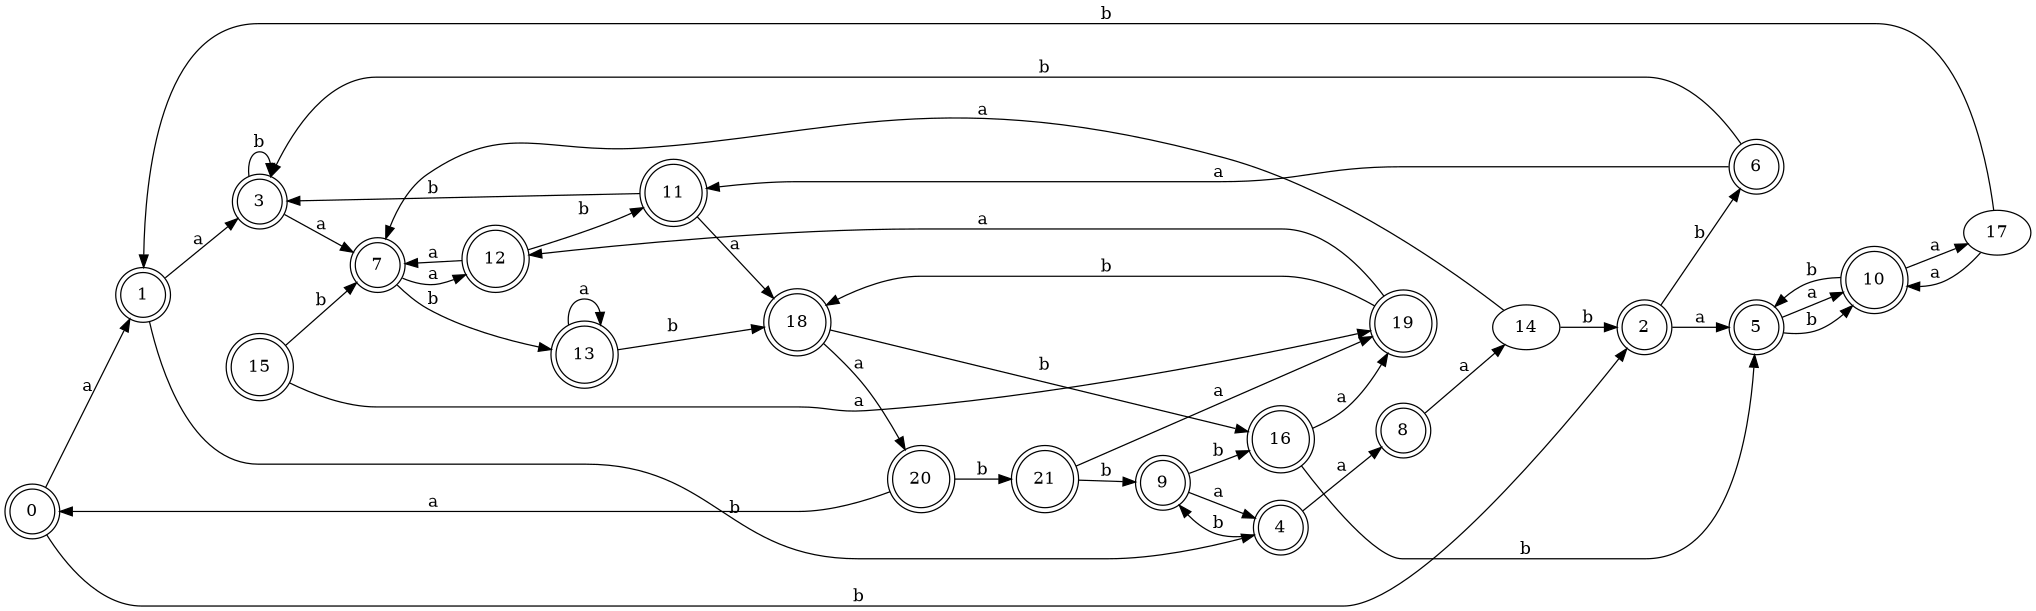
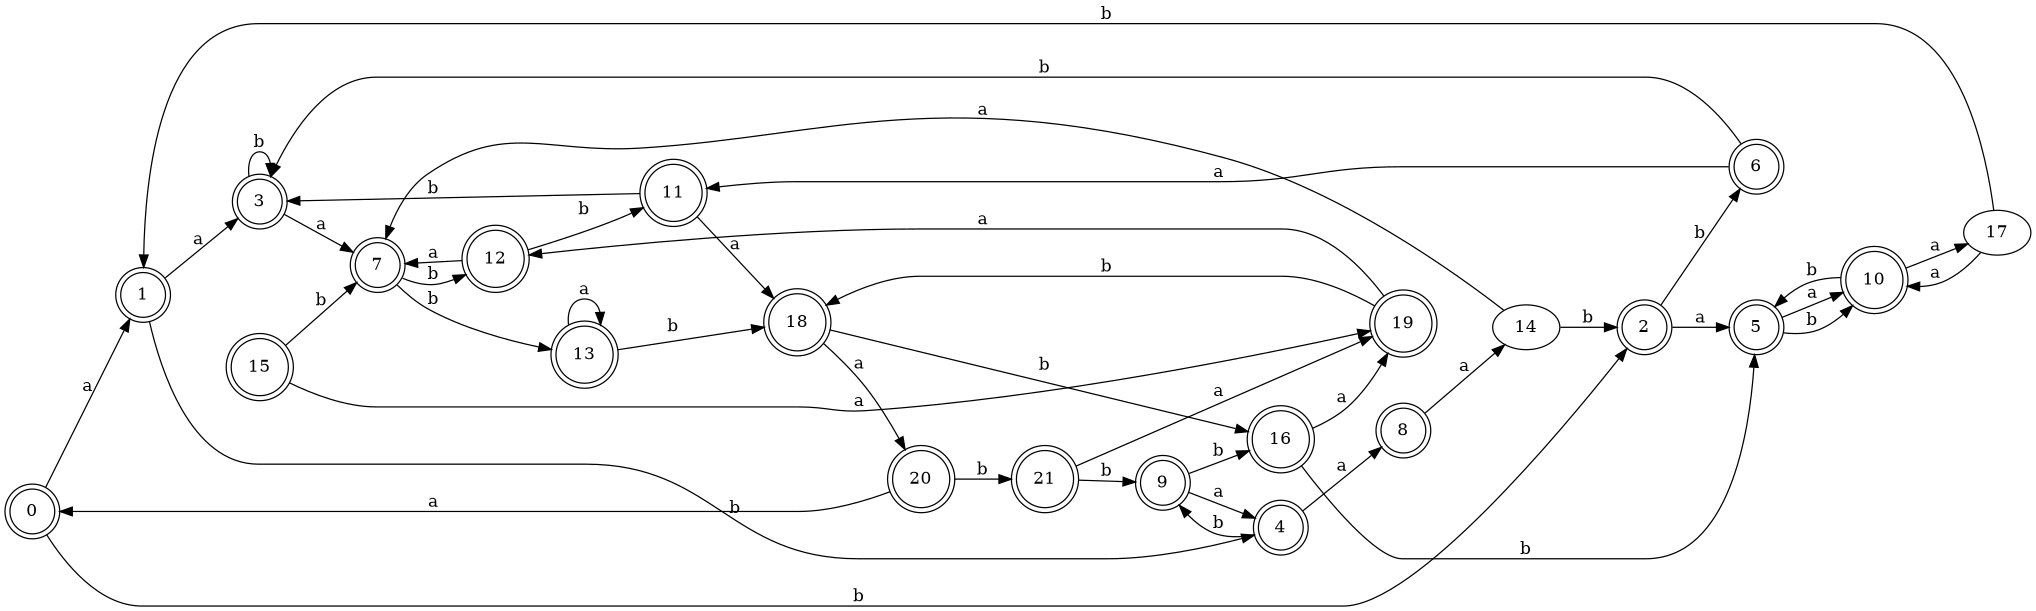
edge "7" -> "12": label "a" -> "b"
